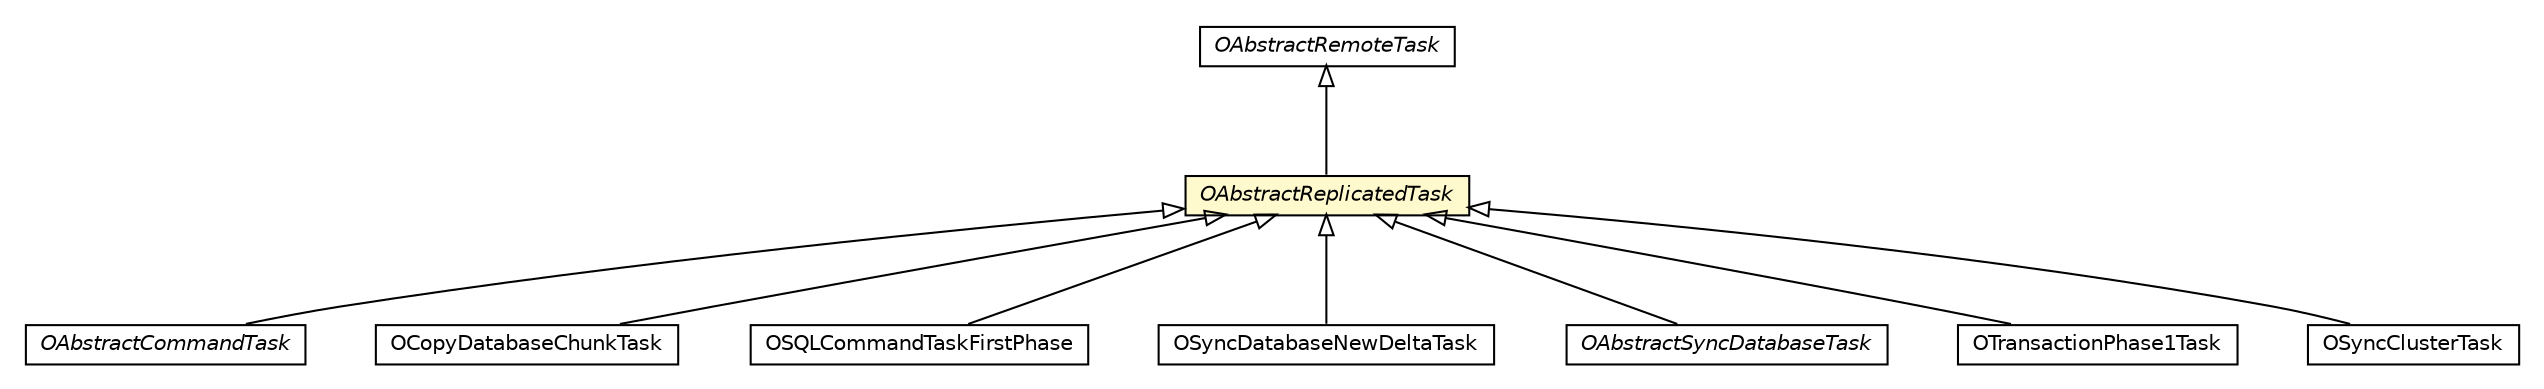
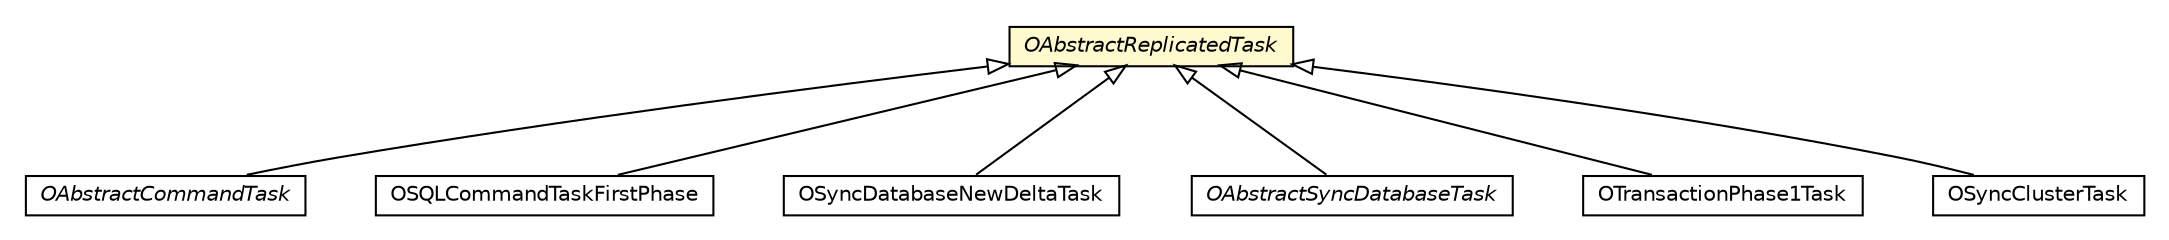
node "OAbstractRemoteTask": removed
node "OCopyDatabaseChunkTask": removed
